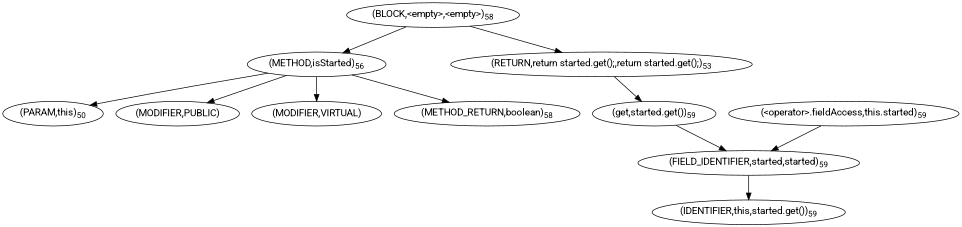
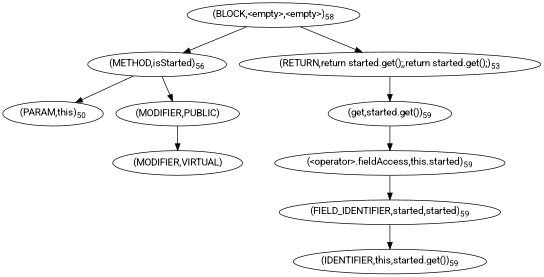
edge "(METHOD,isStarted)" -> "(MODIFIER,VIRTUAL)": now "(MODIFIER,PUBLIC)" -> "(MODIFIER,VIRTUAL)"
node "(METHOD_RETURN,boolean)": removed
edge "(get,started.get())" -> "(FIELD_IDENTIFIER,started,started)": now "(get,started.get())" -> "(<operator>.fieldAccess,this.started)"
